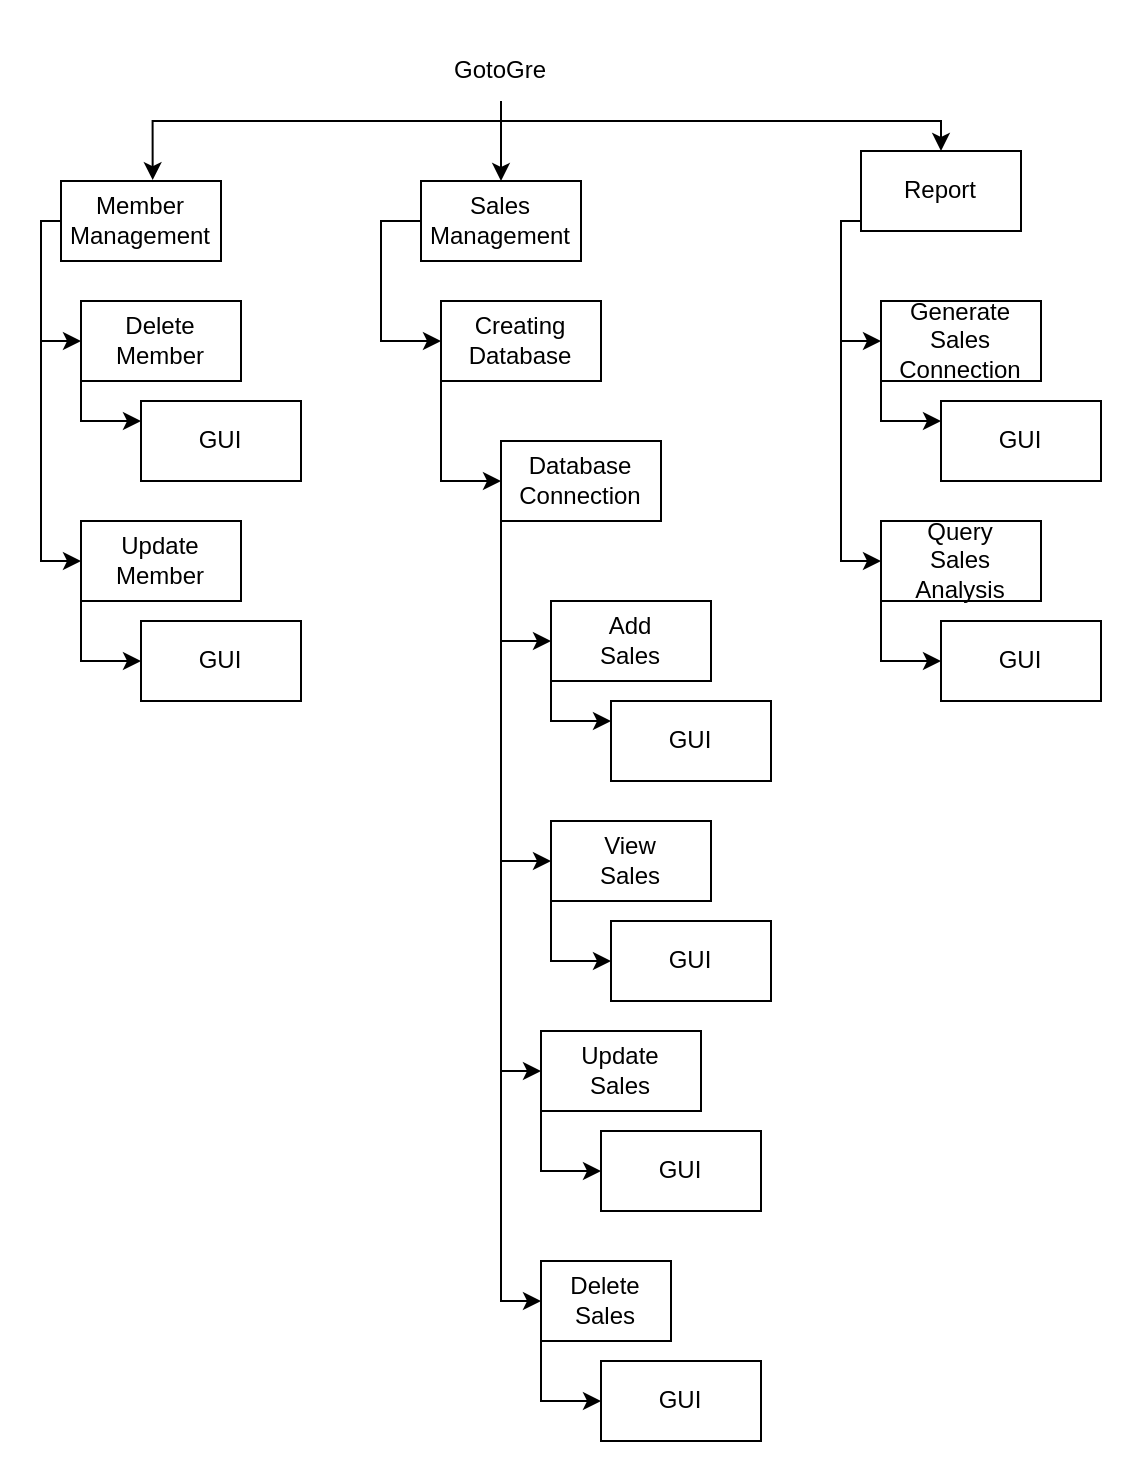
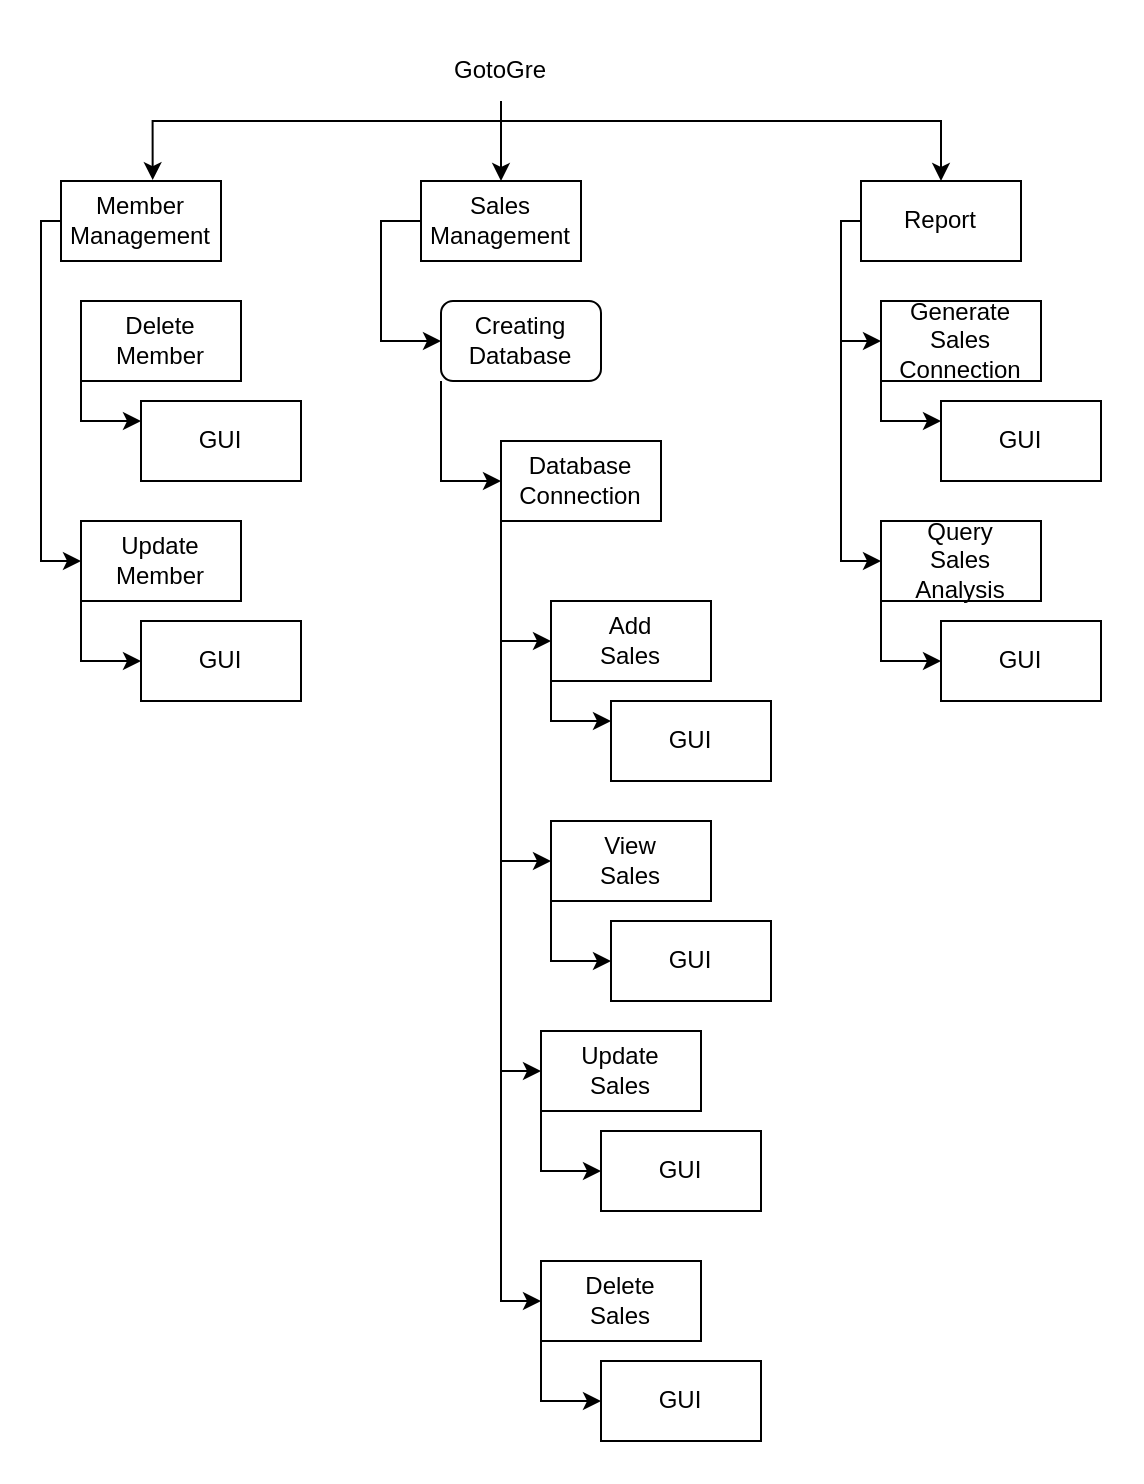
node "Report": moved (941, 191) -> (941, 221)
edge "Member Management" -> "Delete Member": removed
node "Creating Database": shape rectangle -> rounded rectangle
node "Delete Sales": size 130x80 -> 160x80
